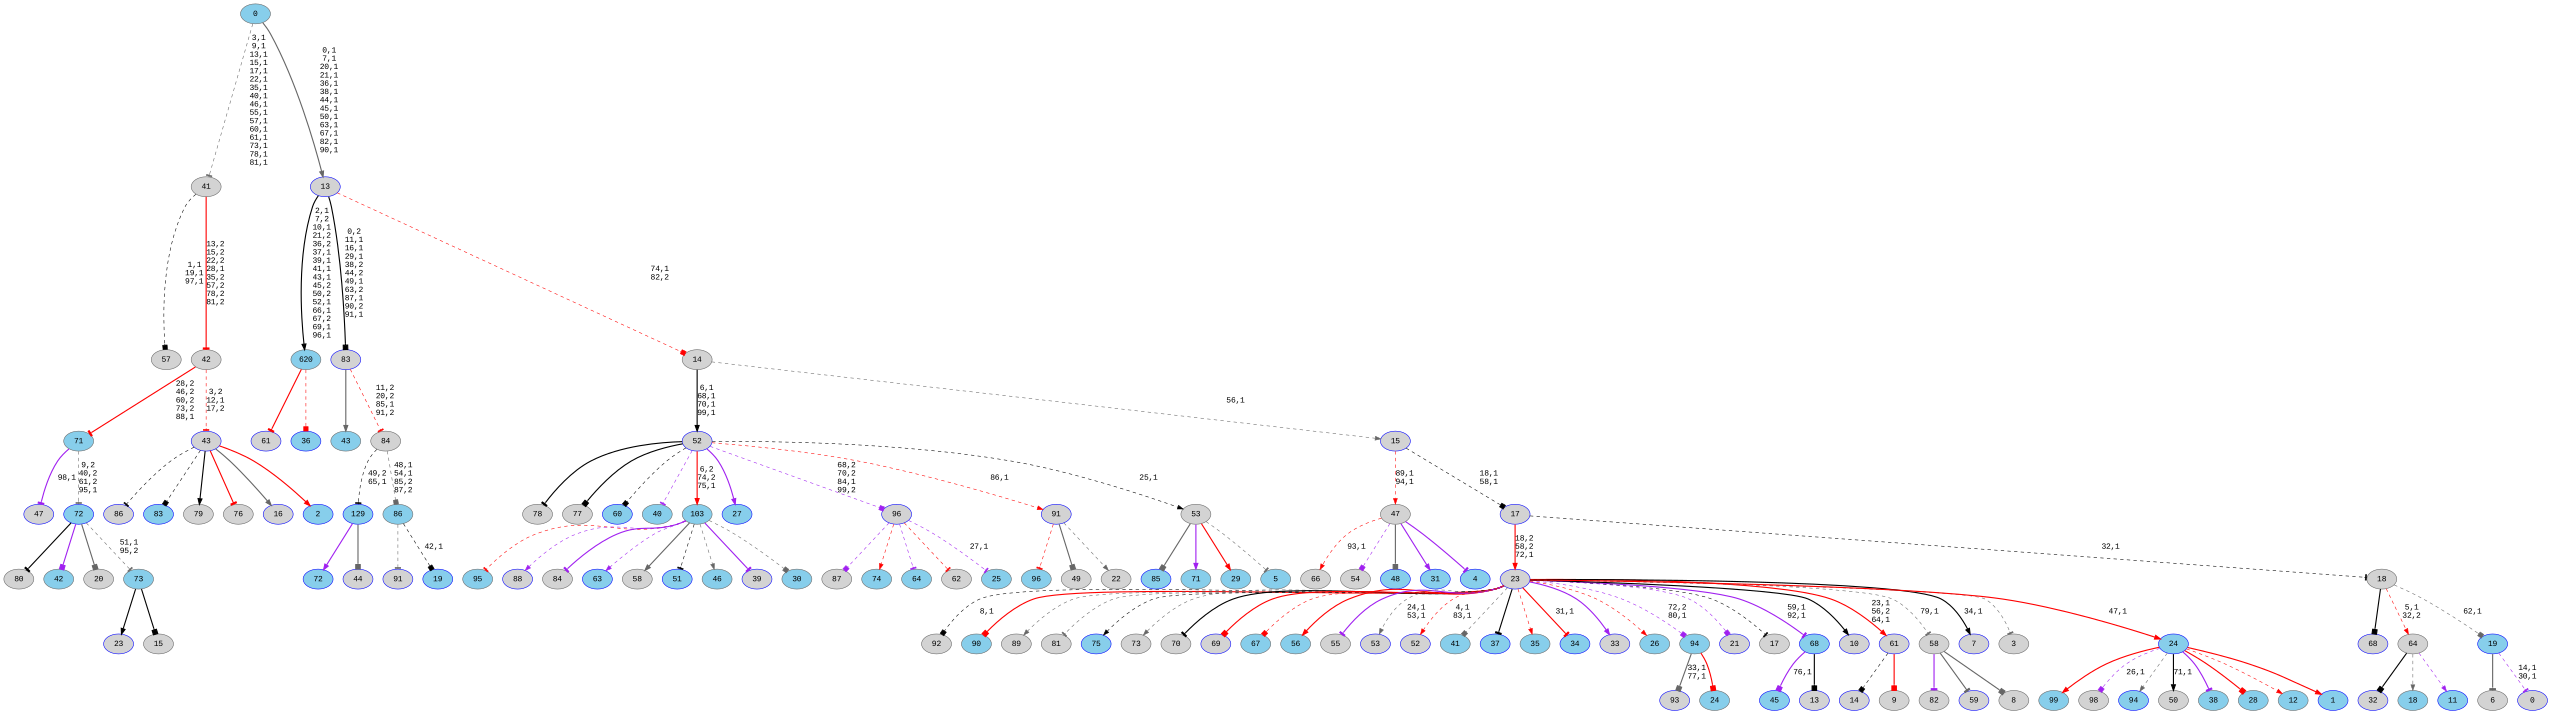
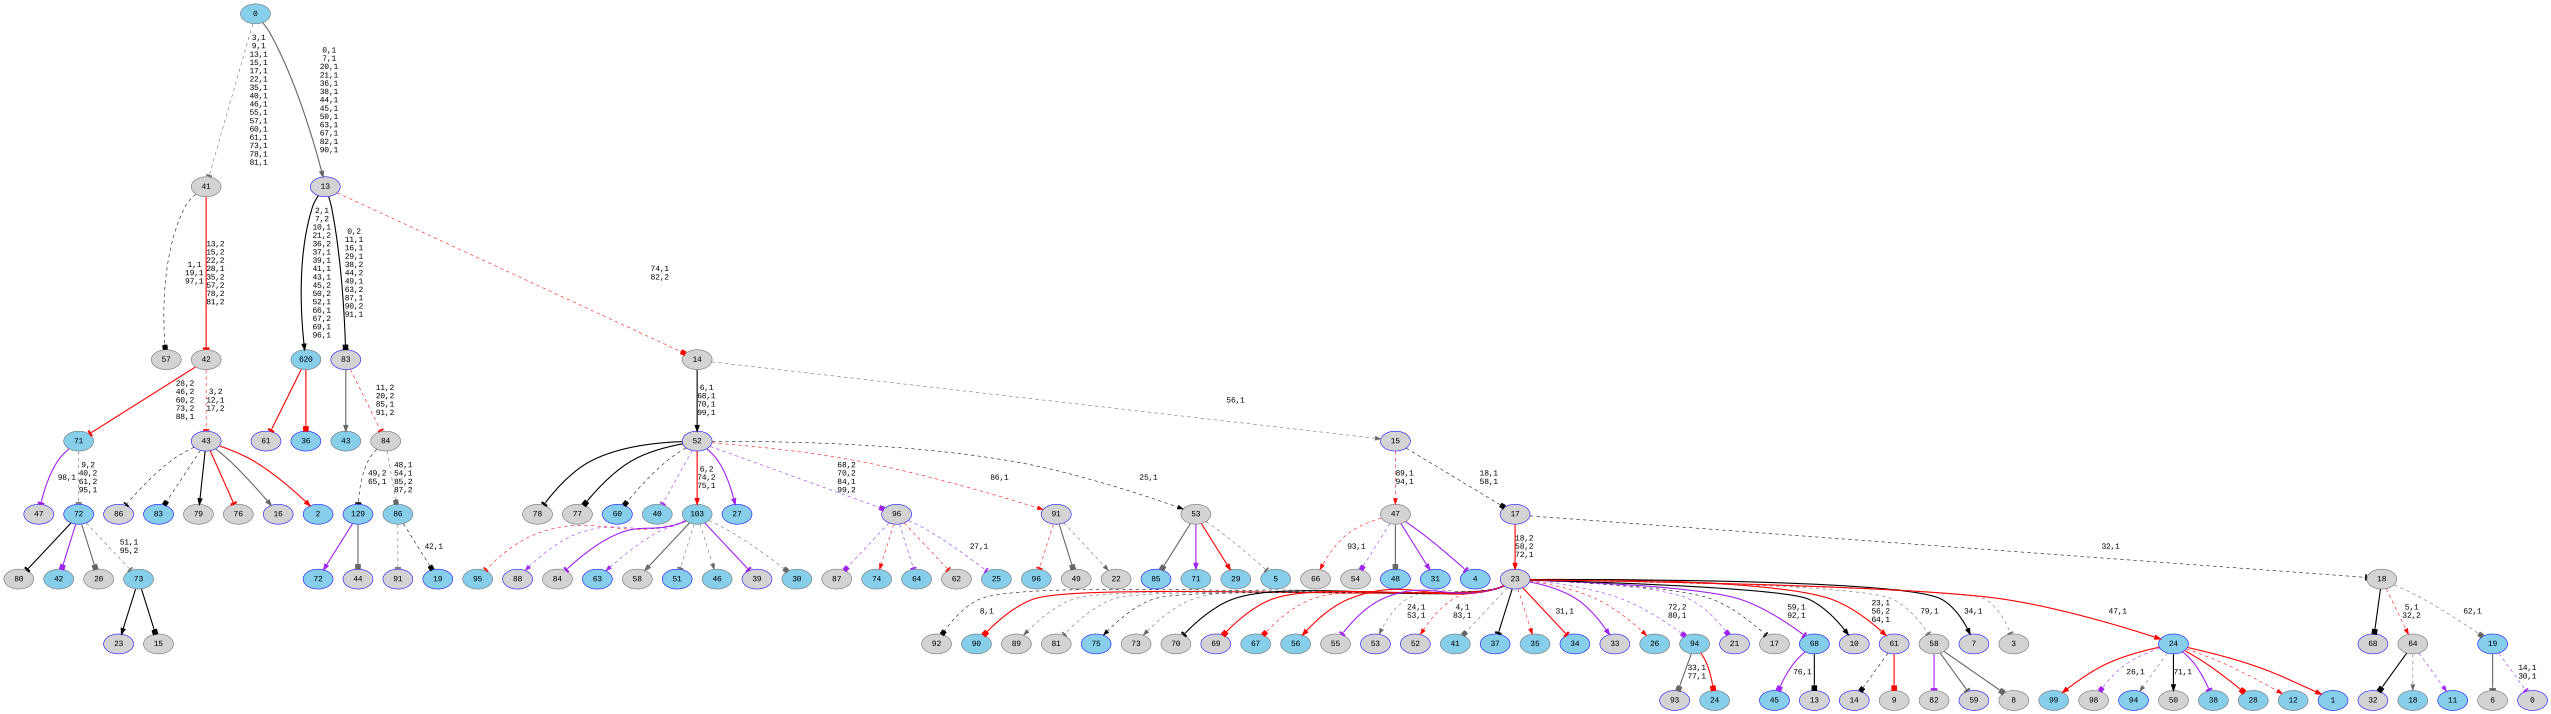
edge "620" -> "36": style dashed -> bold
edge "103" -> "51": color black -> gray40
